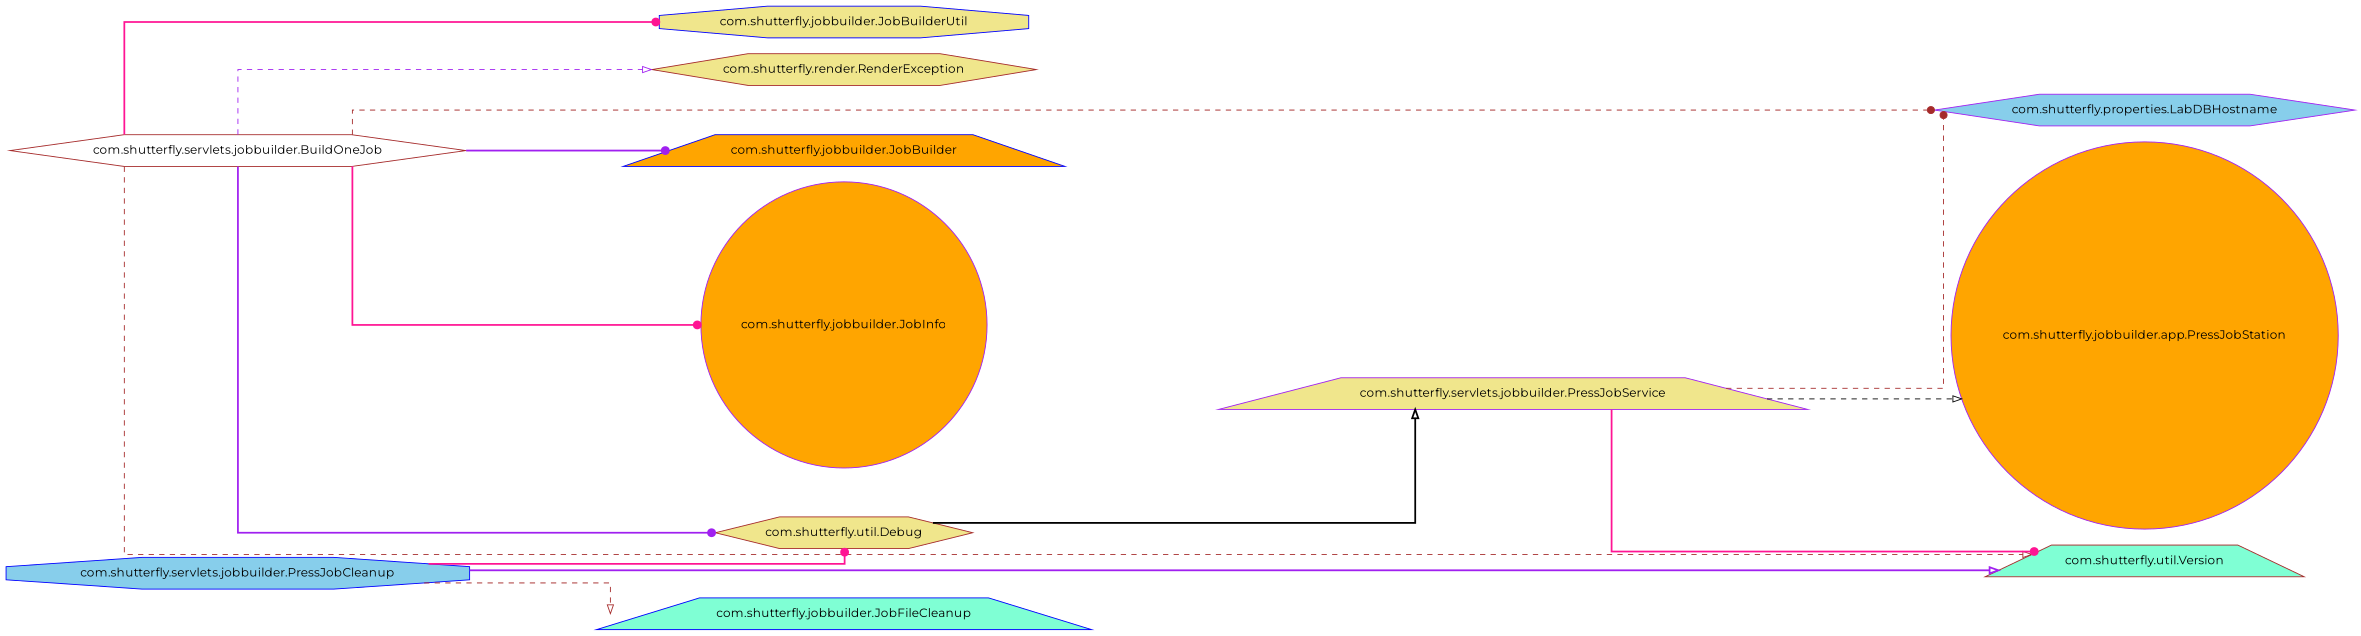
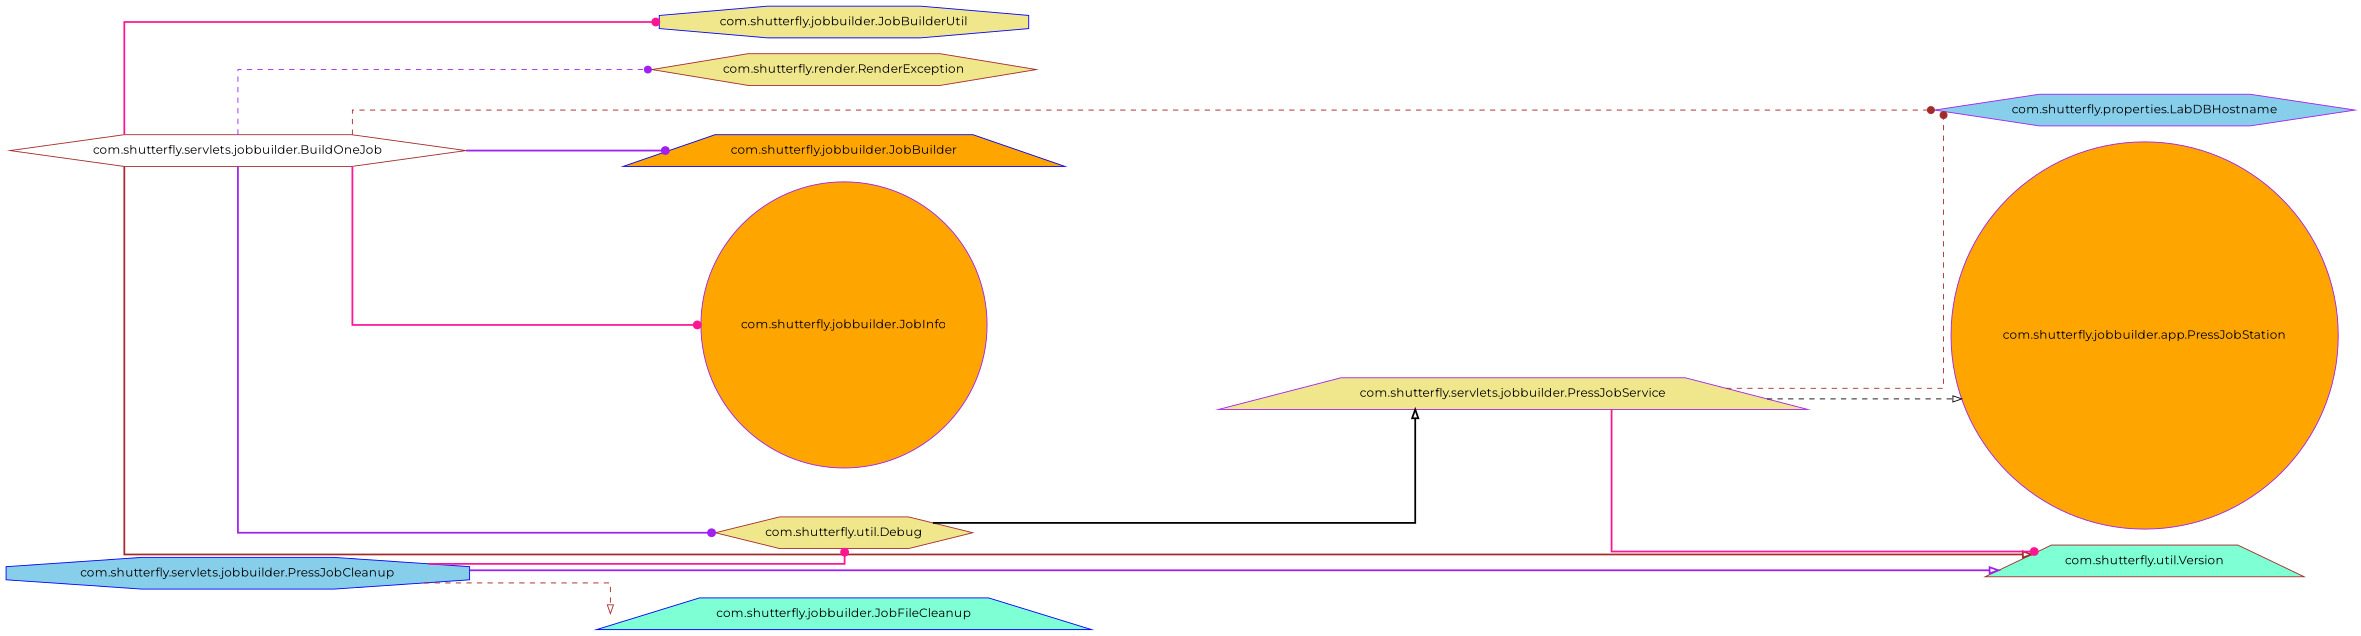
edge "com.shutterfly.servlets.jobbuilder.BuildOneJob" -> "com.shutterfly.render.RenderException": arrowhead onormal -> dot
edge "com.shutterfly.servlets.jobbuilder.BuildOneJob" -> "com.shutterfly.util.Version": style dashed -> bold
